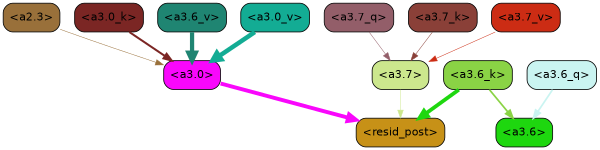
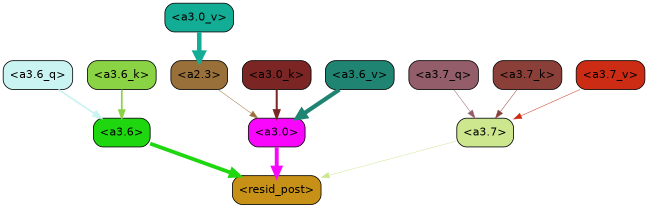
edge "<a3.0_v>" -> "<a3.0>": now "<a3.0_v>" -> "<a2.3>"
edge "<a3.6_k>" -> "<resid_post>": now "<a3.6>" -> "<resid_post>"
